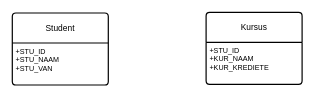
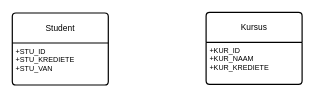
node "+STU_ID +KUR_NAAM +KUR_KREDIETE": label "+STU_ID +KUR_NAAM +KUR_KREDIETE" -> "+KUR_ID +KUR_NAAM +KUR_KREDIETE"
node "+STU_ID +STU_NAAM +STU_VAN": label "+STU_ID +STU_NAAM +STU_VAN" -> "+STU_ID +STU_KREDIETE +STU_VAN"
